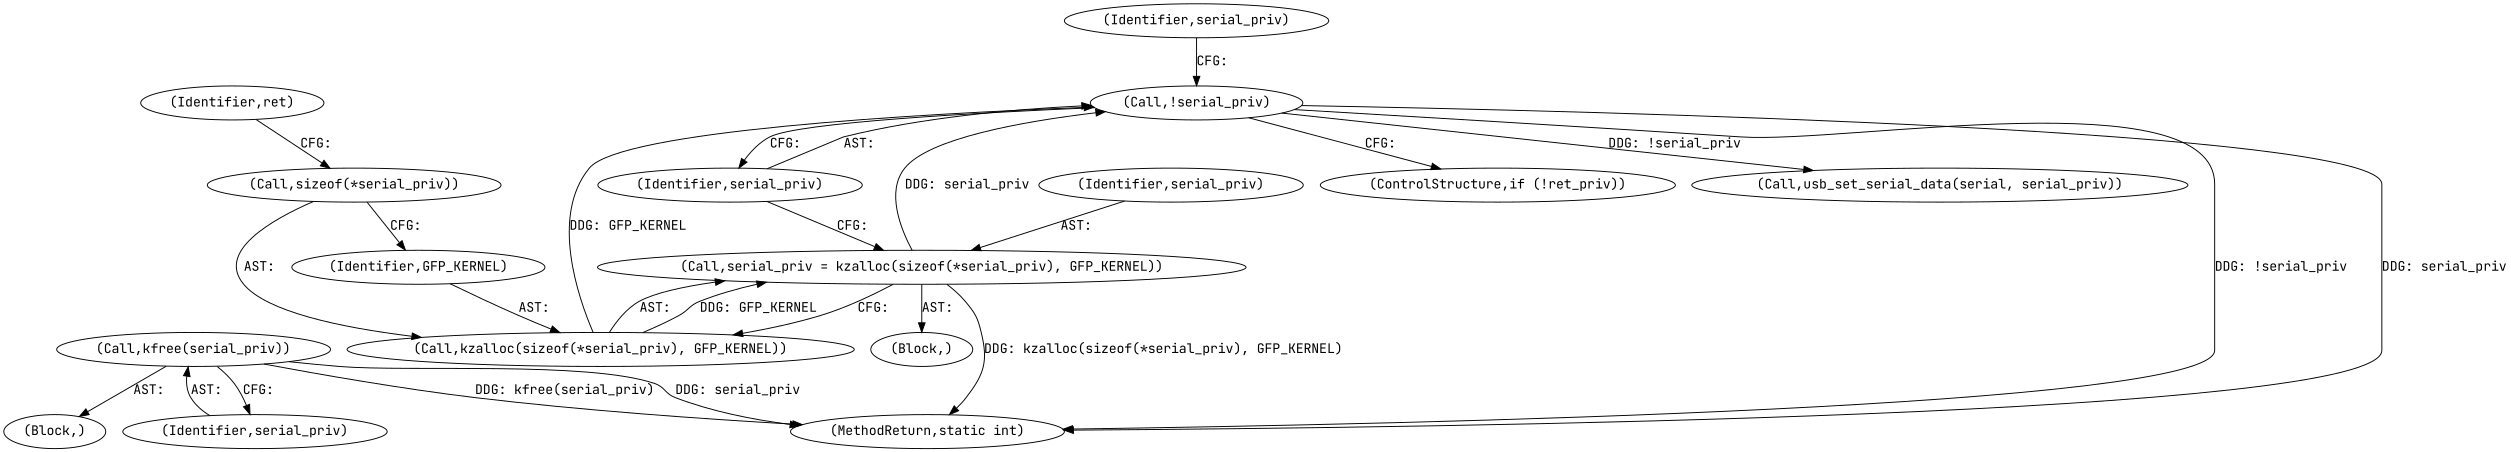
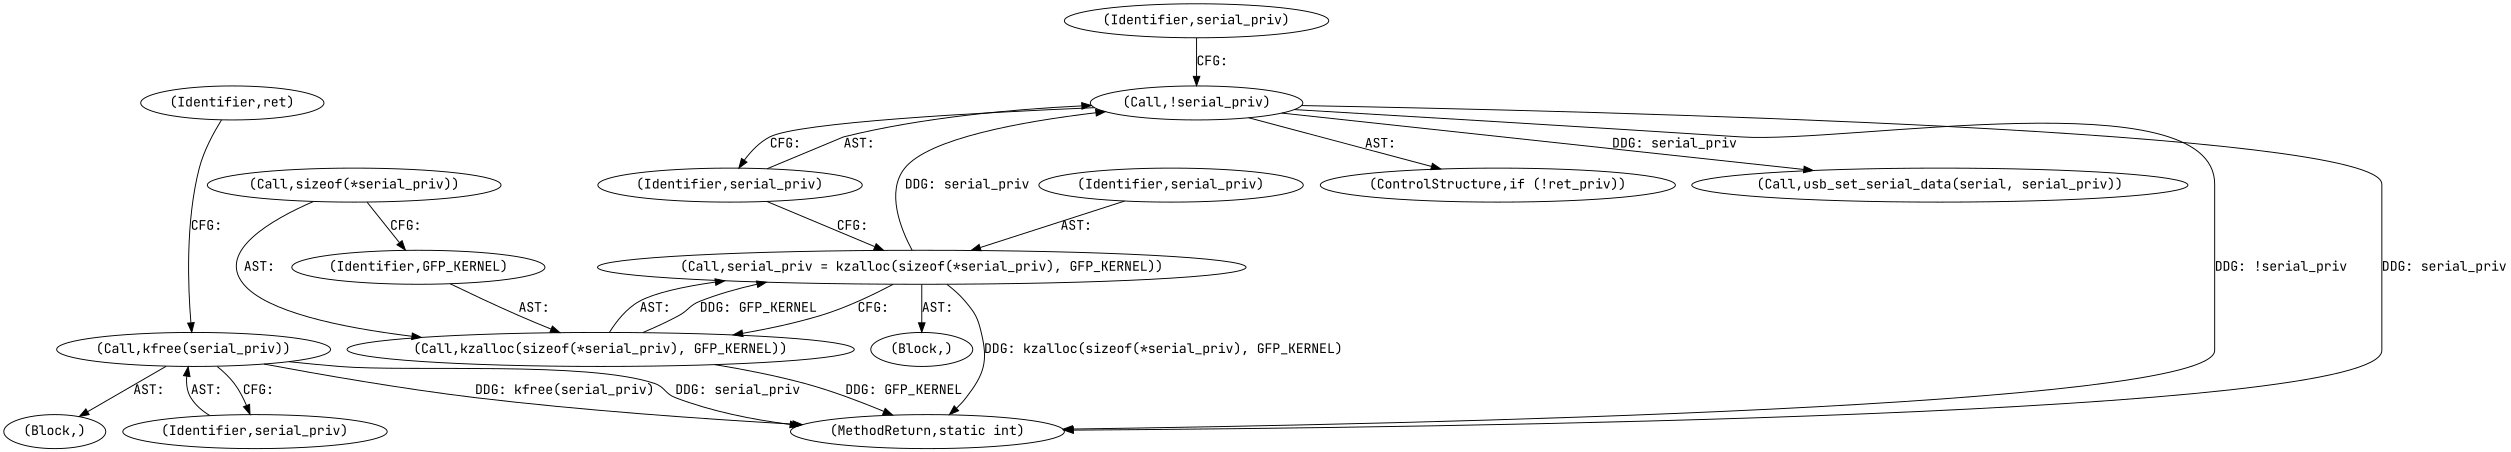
edge "(Call,kzalloc(sizeof(*serial_priv), GFP_KERNEL))" -> "(Call,!serial_priv)": now "(Call,kzalloc(sizeof(*serial_priv), GFP_KERNEL))" -> "(MethodReturn,static int)"
edge "(Identifier,ret)" -> "(Call,sizeof(*serial_priv))": now "(Identifier,ret)" -> "(Call,kfree(serial_priv))"
edge "(Call,!serial_priv)" -> "(ControlStructure,if (!ret_priv))": label "CFG: " -> "AST: "
edge "(Call,!serial_priv)" -> "(Call,usb_set_serial_data(serial, serial_priv))": label "DDG: !serial_priv" -> "DDG: serial_priv"
